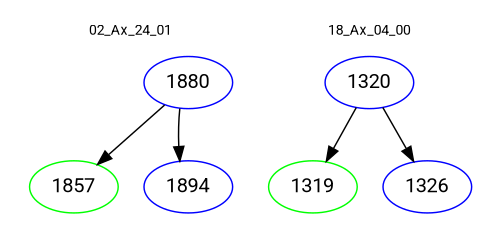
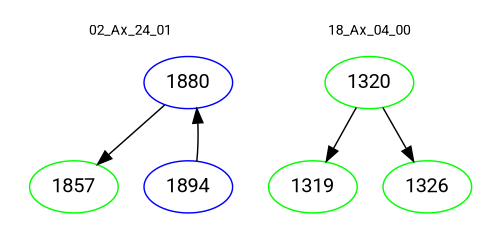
node "1320": color blue -> green
edge "1880" -> "1894": reversed
node "1326": color blue -> green
